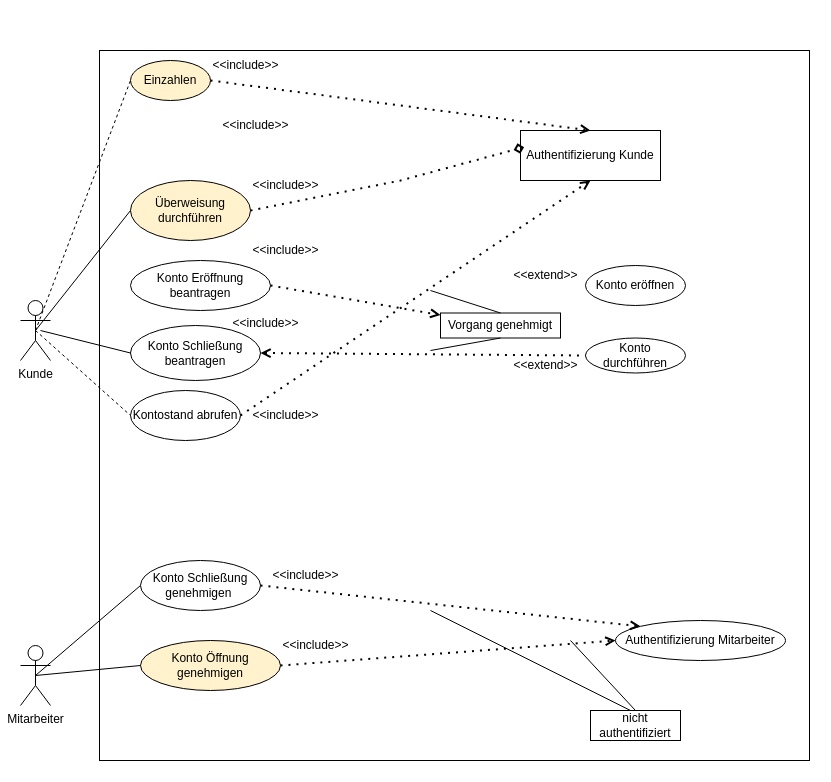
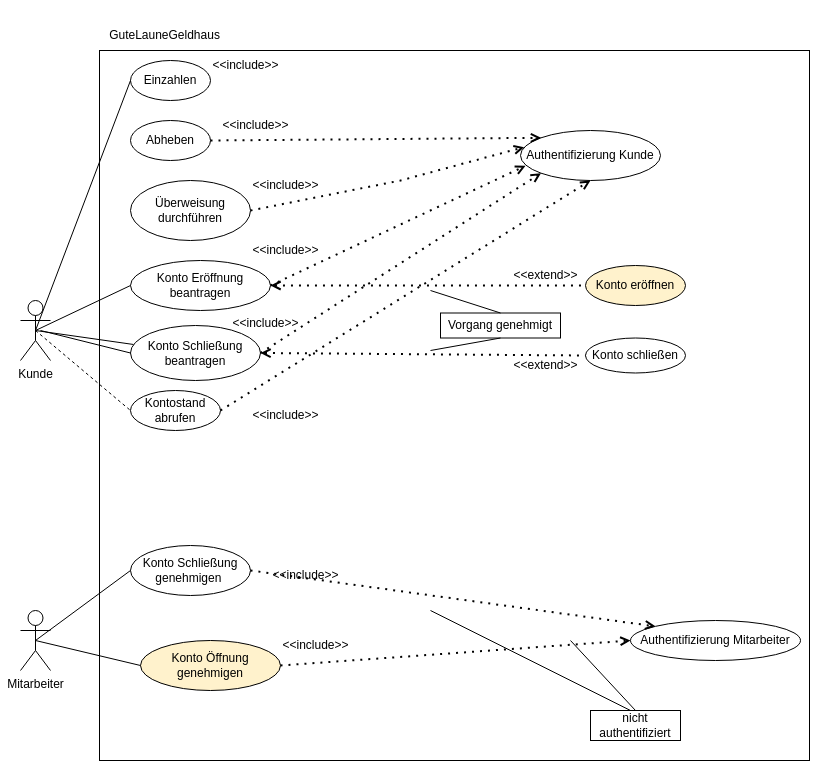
node "GuteLauneGeldhaus": added
node "Einzahlen": fillcolor #fff2cc -> #ffffff
edge "Einzahlen" -> "Authentifizierung Kunde": removed
edge "Abheben" -> "Authentifizierung Kunde": added
node "Abheben": added
edge "Überweisung durchführen" -> "Authentifizierung Kunde": arrowhead diamond -> open
node "Authentifizierung Kunde": shape rectangle -> ellipse
edge "Einzahlen" -- "Kunde": style dashed -> solid
node "Überweisung durchführen": fillcolor #fff2cc -> #ffffff
edge "Konto Schließung beantragen" -> "Authentifizierung Kunde": added
edge "Überweisung durchführen" -- "Kunde": now "Konto Schließung beantragen" -- "Kunde"
edge "Konto eröffnen" -> "Konto Eröffnung beantragen": added
node "Konto eröffnen": fillcolor #ffffff -> #fff2cc
edge "Konto Eröffnung beantragen" -> "Vorgang genehmigt": now "Konto Eröffnung beantragen" -> "Authentifizierung Kunde"
edge "Konto Eröffnung beantragen" -- "Kunde": added
node "Konto durchführen": label "Konto durchführen" -> "Konto schließen"
node "Kontostand abrufen": size 110x50 -> 90x40
node "Konto Schließung genehmigen": moved (201, 586) -> (191, 571)
node "Authentifizierung Mitarbeiter": moved (701, 641) -> (716, 641)
node "Mitarbeiter": moved (36, 676) -> (36, 641)
